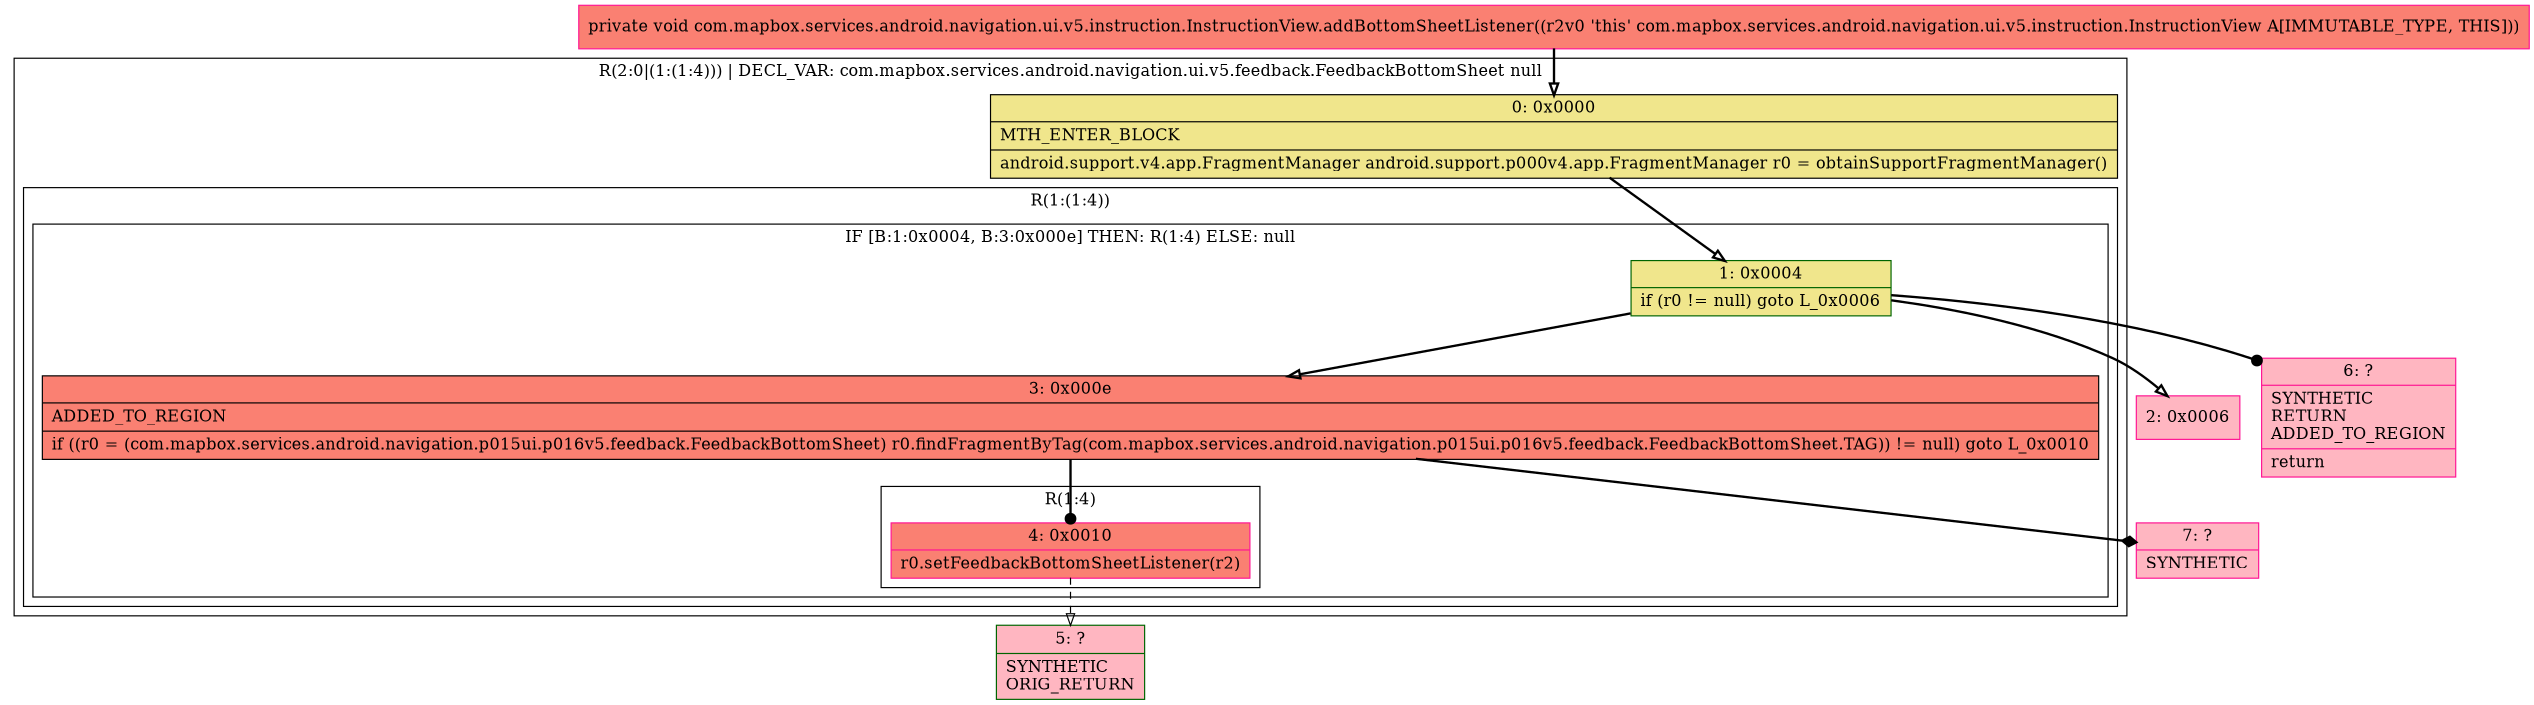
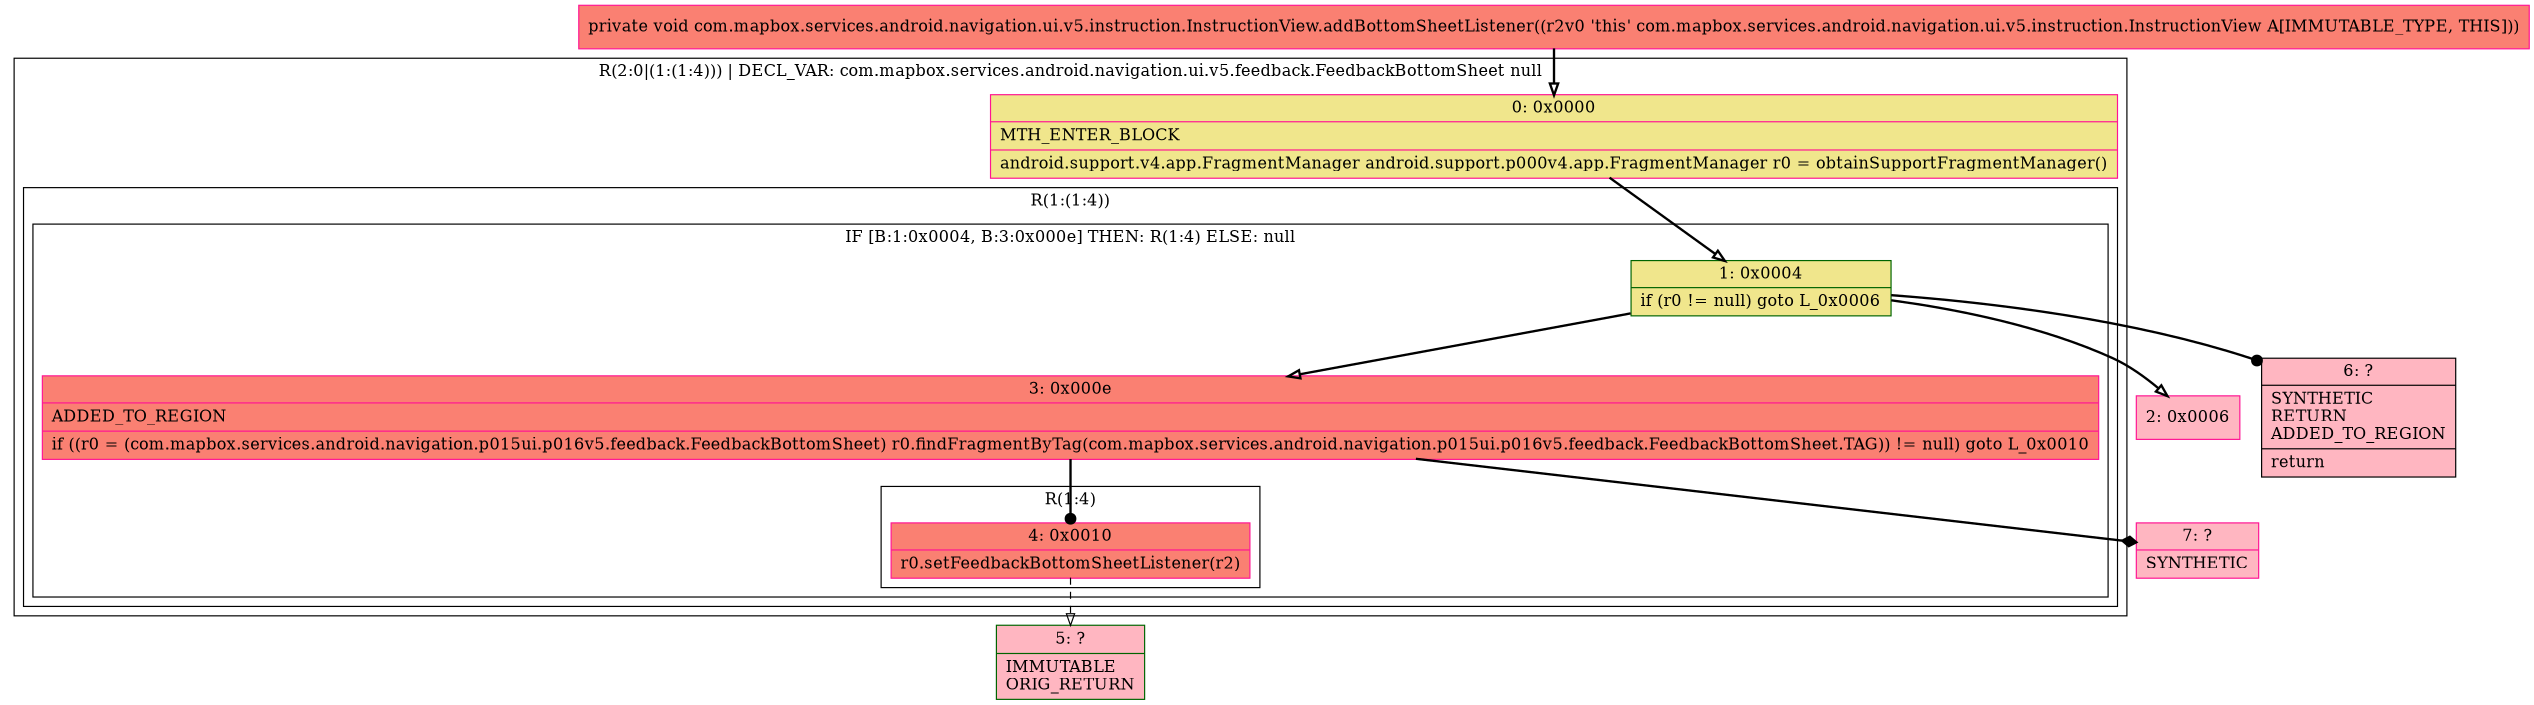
node "0: 0x0000": color black -> deeppink
node "3: 0x000e": color black -> deeppink
node "6: ?": color deeppink -> black
node "5: ?": text "SYNTHETIC" -> "IMMUTABLE"
